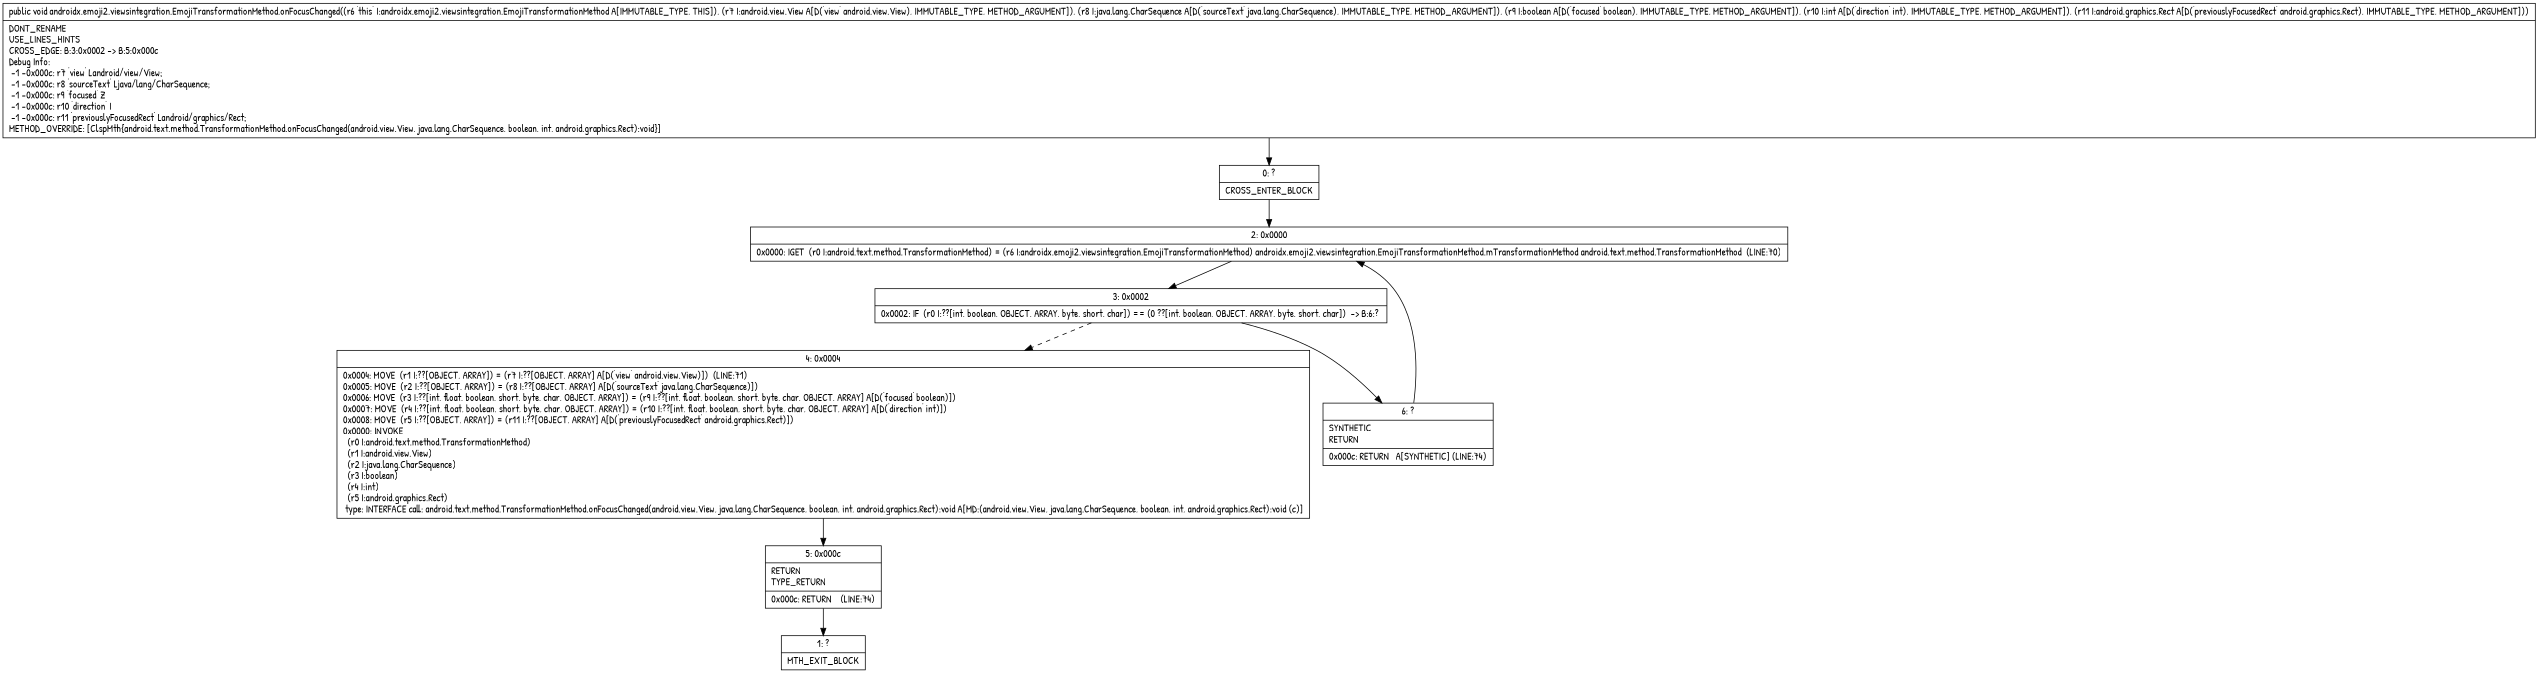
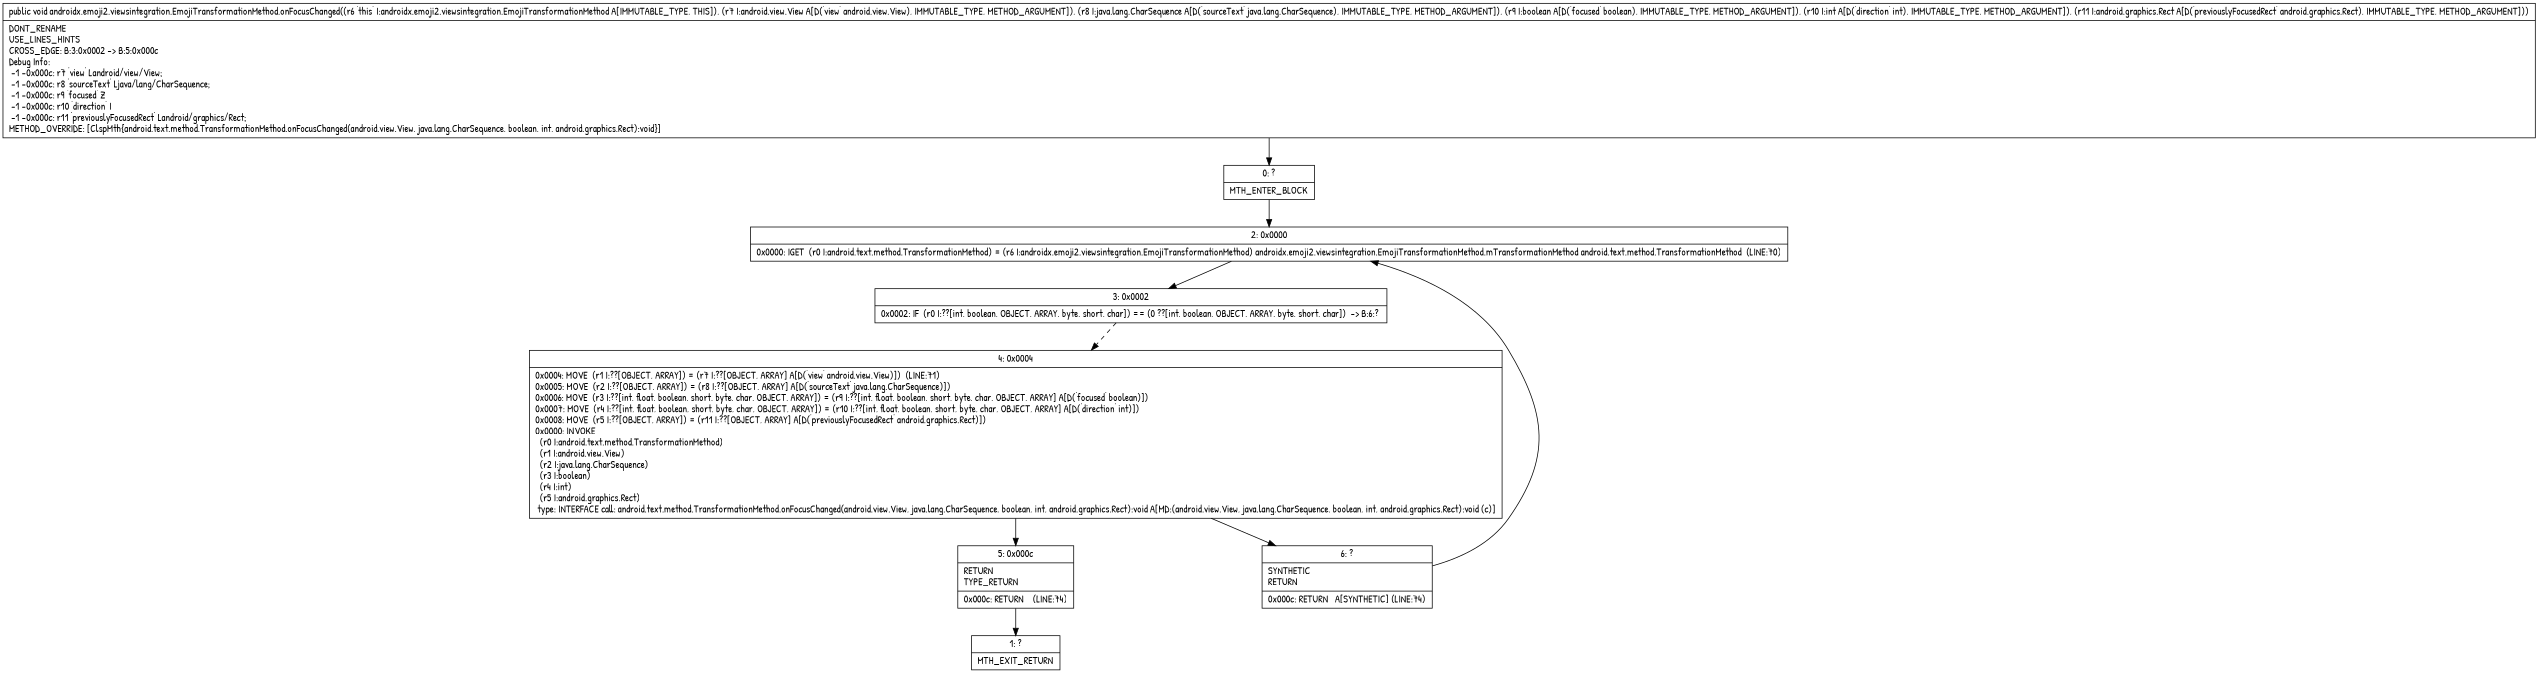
node "0: ?": text "CROSS_ENTER_BLOCK" -> "MTH_ENTER_BLOCK"
edge "3: 0x0002" -> "6: ?": now "4: 0x0004" -> "6: ?"
node "1: ?": text "MTH_EXIT_BLOCK" -> "MTH_EXIT_RETURN"
